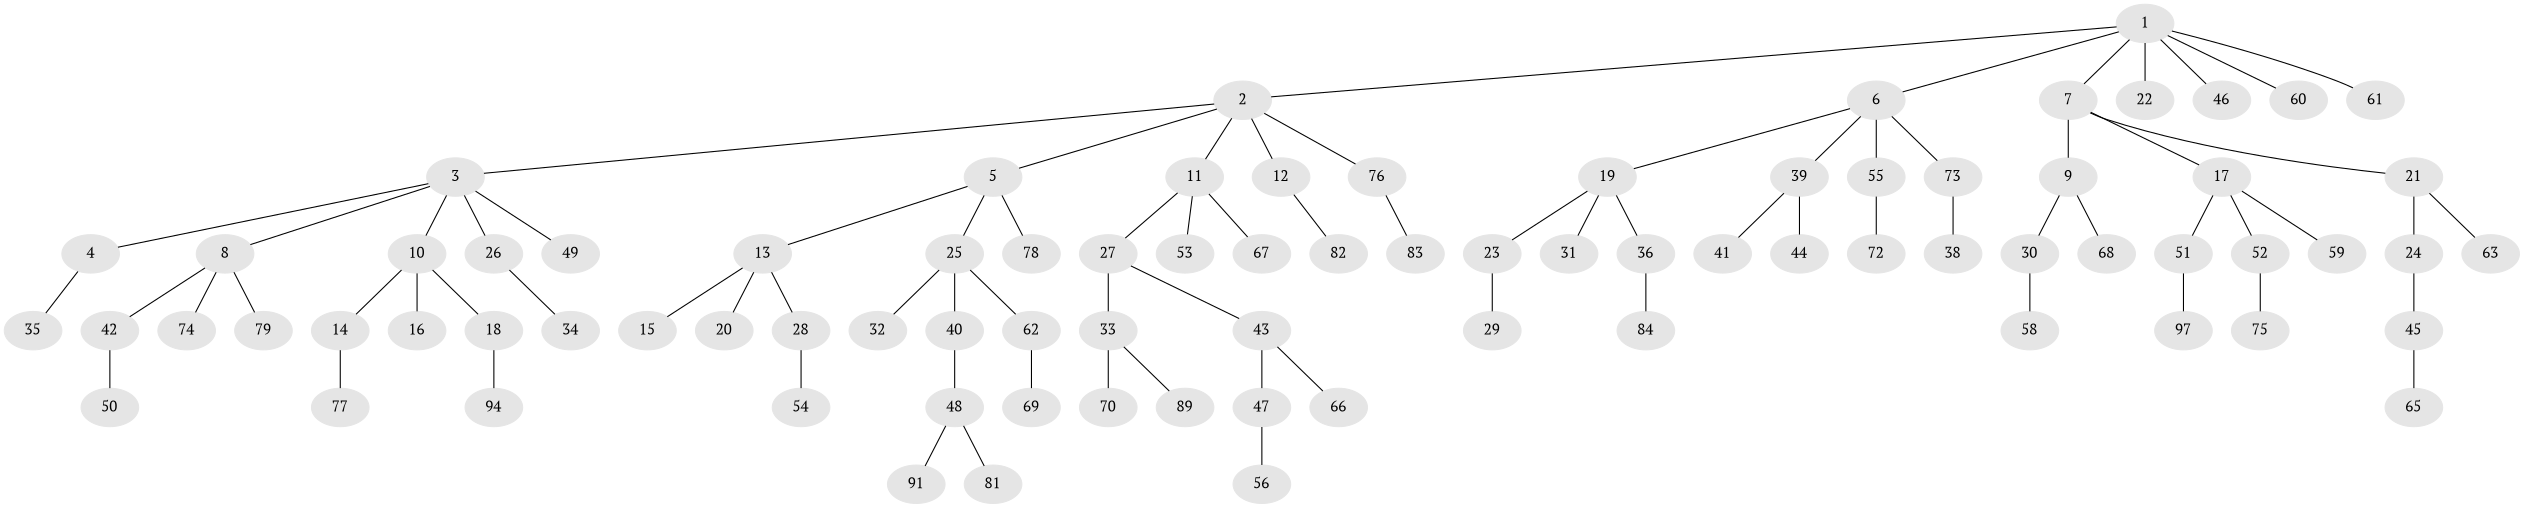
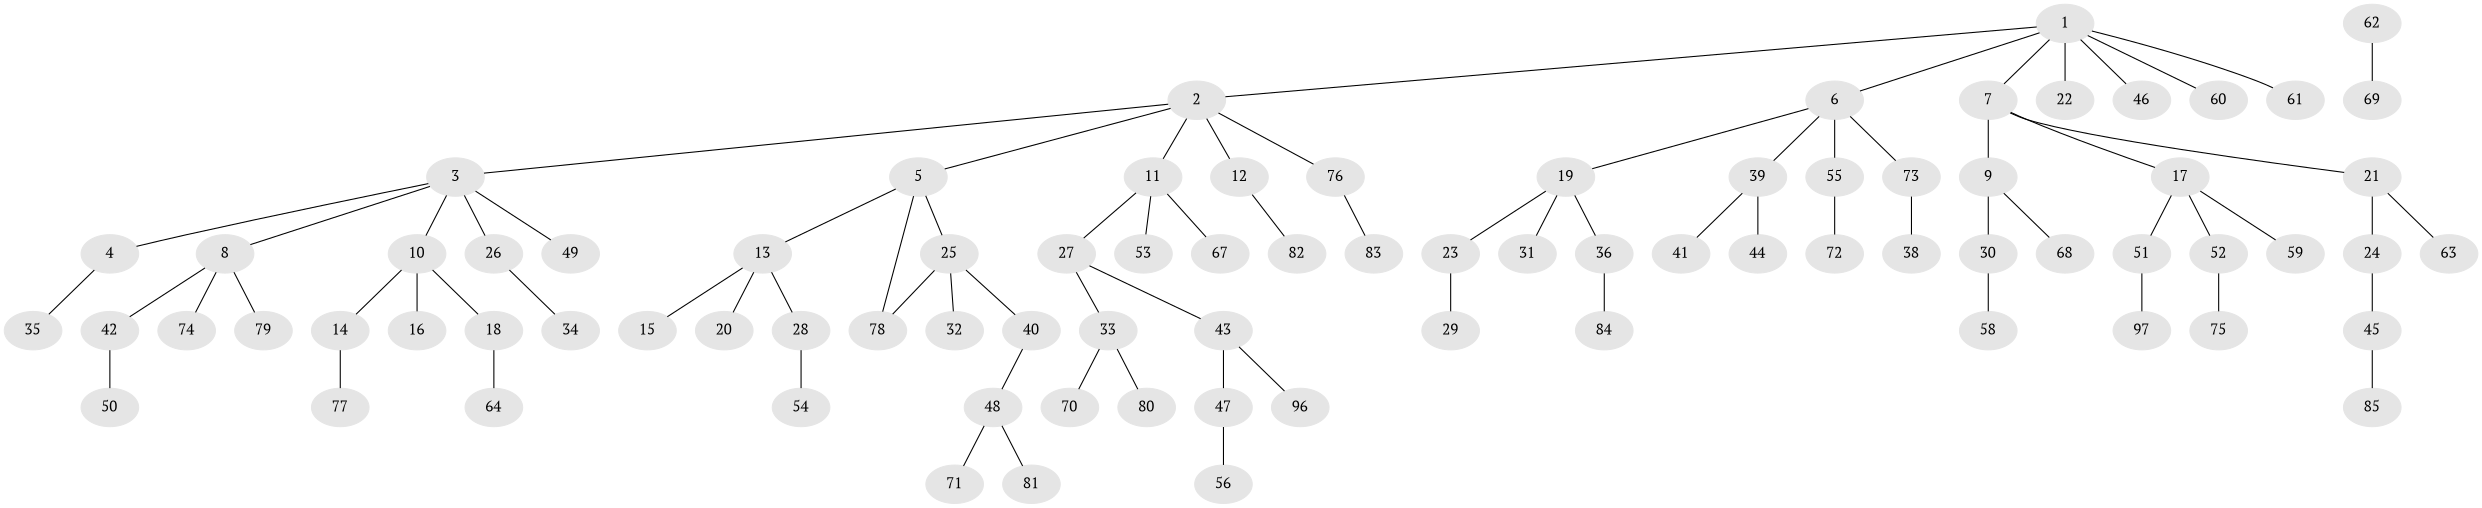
edge "25" -- "62": now "25" -- "78"
node "94": label "94" -> "64"
node "89": label "89" -> "80"
node "66": label "66" -> "96"
node "65": label "65" -> "85"
node "91": label "91" -> "71"
